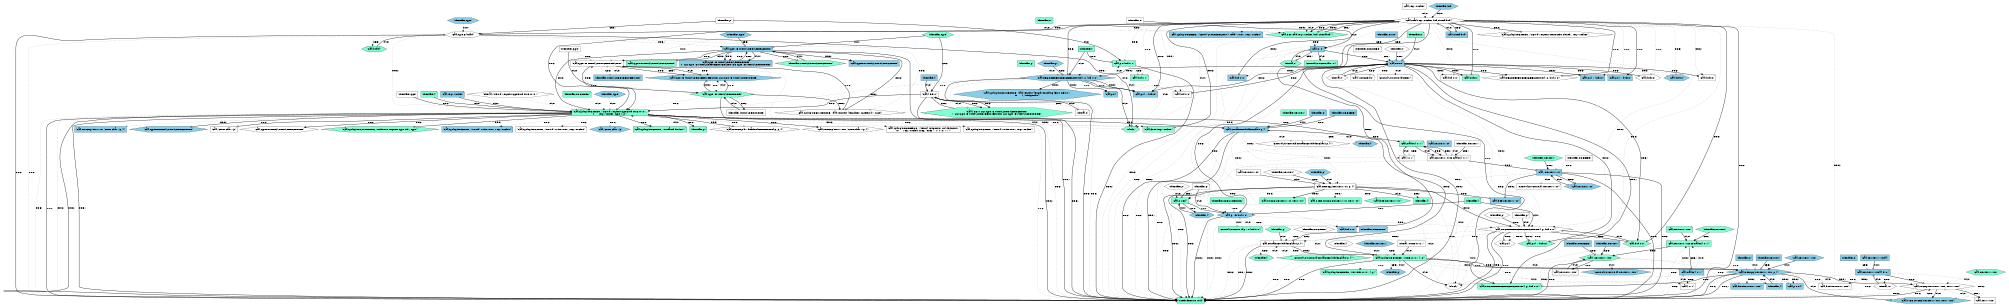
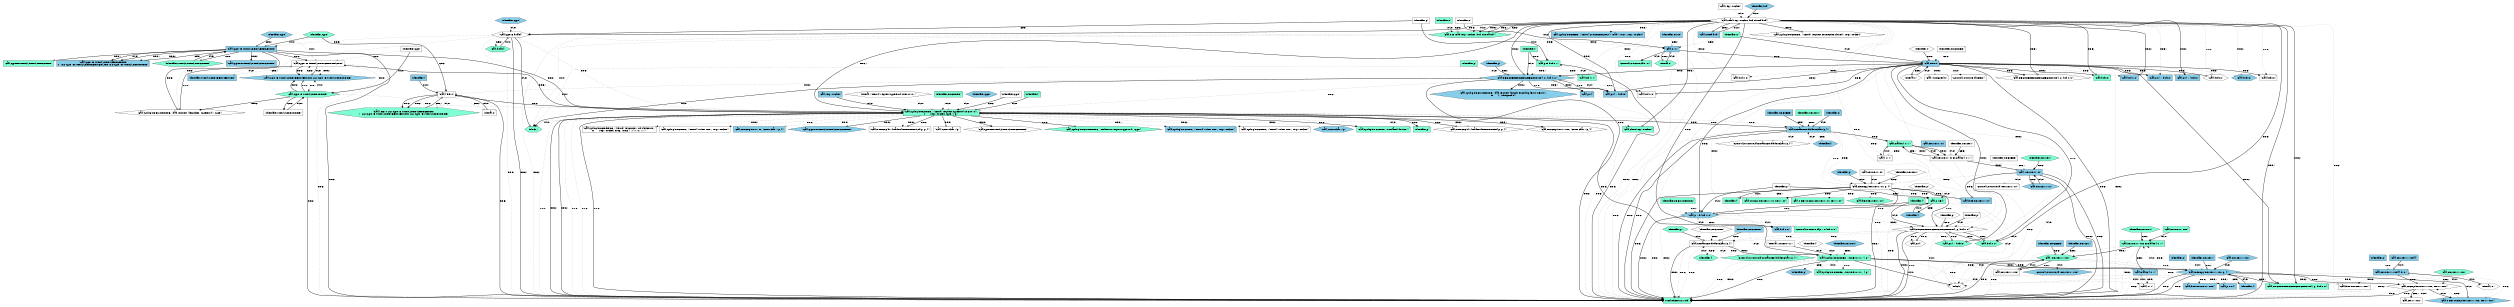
node "(Call,memcmp(d->headers[HEADER_USN].p, p, l))": added
